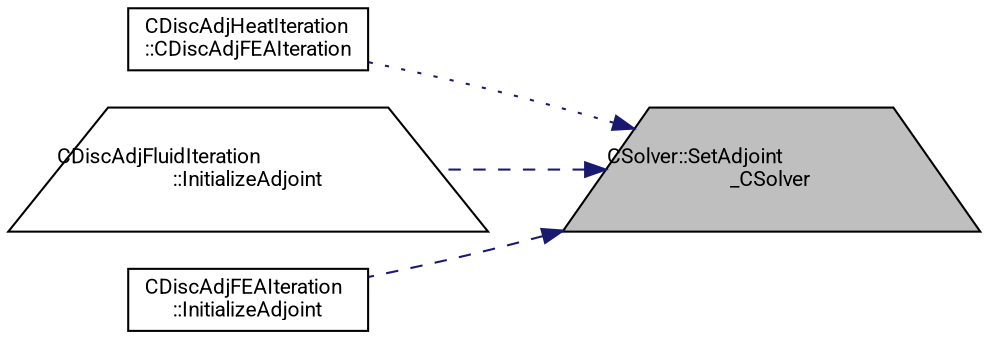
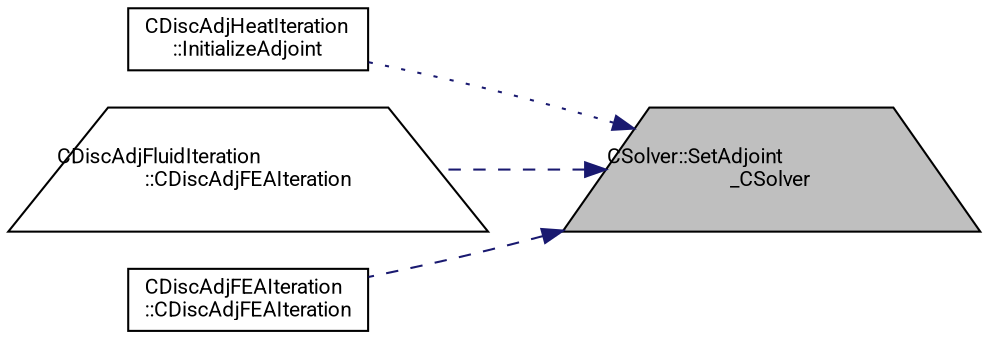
node "CDiscAdjHeatIteration ::CDiscAdjFEAIteration": label "CDiscAdjHeatIteration ::CDiscAdjFEAIteration" -> "CDiscAdjHeatIteration ::InitializeAdjoint"
node "CDiscAdjFluidIteration ::InitializeAdjoint": label "CDiscAdjFluidIteration ::InitializeAdjoint" -> "CDiscAdjFluidIteration ::CDiscAdjFEAIteration"
node "CDiscAdjFEAIteration ::InitializeAdjoint": label "CDiscAdjFEAIteration ::InitializeAdjoint" -> "CDiscAdjFEAIteration ::CDiscAdjFEAIteration"
